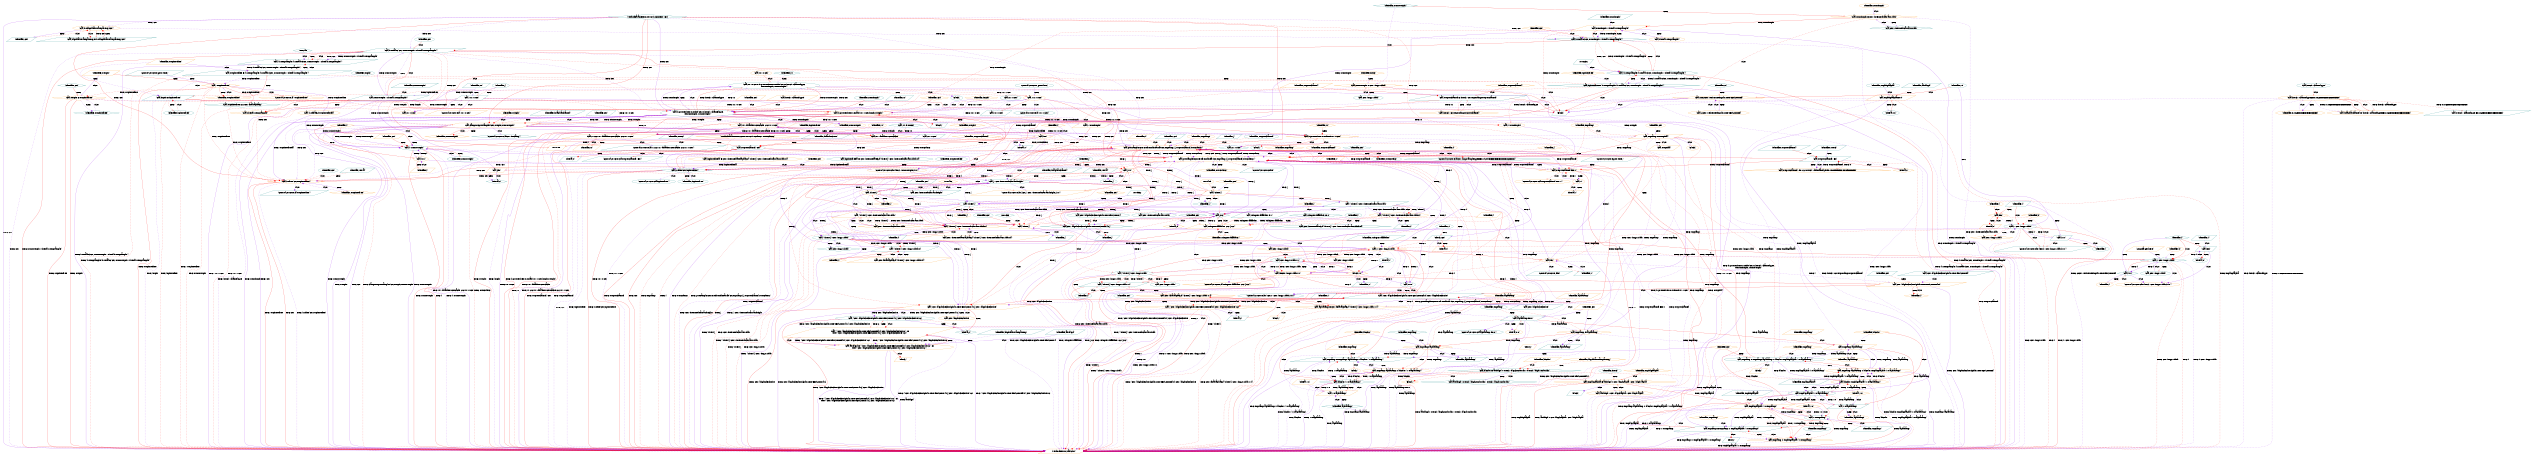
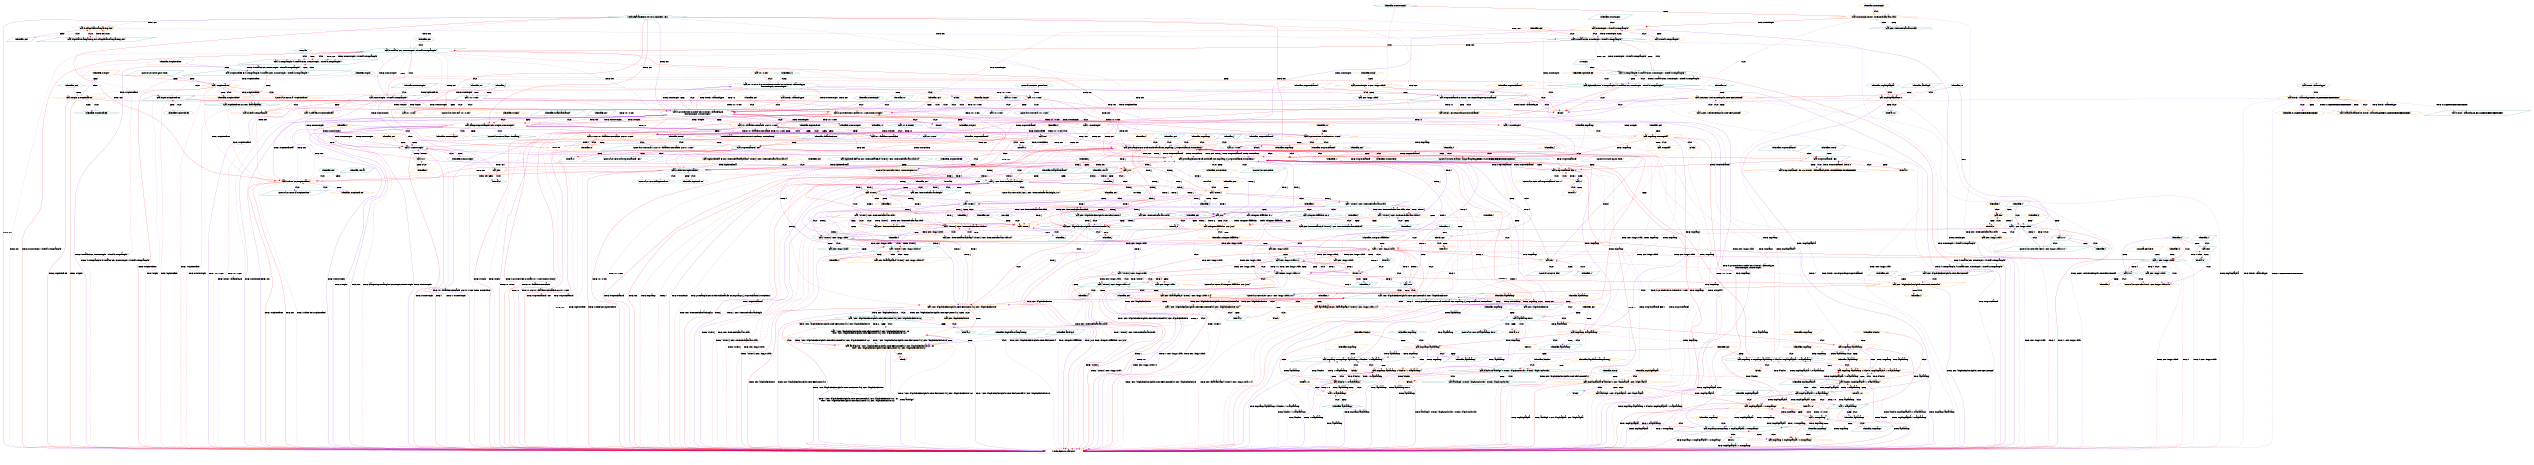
edge "(Call,bkgd_has_transparency = iw_bkgd_has_transparency(ctx))" -> "(Call,iw_bkgd_has_transparency(ctx))": label "CFG: " -> "AST: "
edge "(Call,!outpix_tofree)" -> "(Call,(iw_float32)outpix_tofree[i])": now "(Call,output_channel = int_ci->corresponding_output_channel)" -> "(Call,(iw_float32)outpix_tofree[i])"
edge "(Call,num_out_pix = ctx->img2.width)" -> "(Call,num_out_pix * sizeof(iw_tmpsample))": label "DDG: num_out_pix" -> "DDG: num_in_pix"
edge "(Call,i=ctx->img2.width-1-z)" -> "(Call,ctx->bkgd_check_origin[IW_DIMENSION_H]+i)": label "DDG: i" -> "ALPHA: i"
